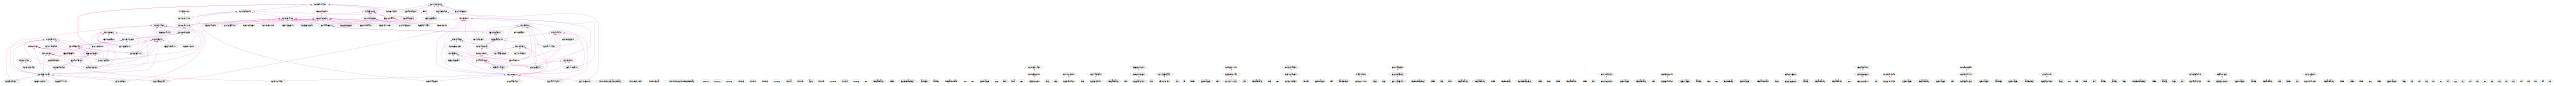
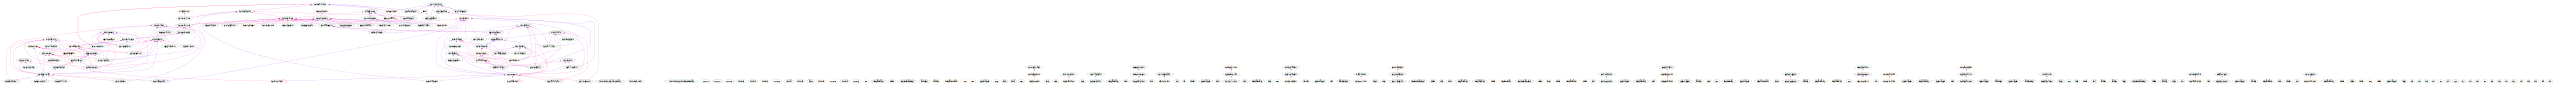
node "n62501540263_1": added
node "n6272630593_1": removed
node "n8835241951_1": added
node "struct mpl_::na": removed
